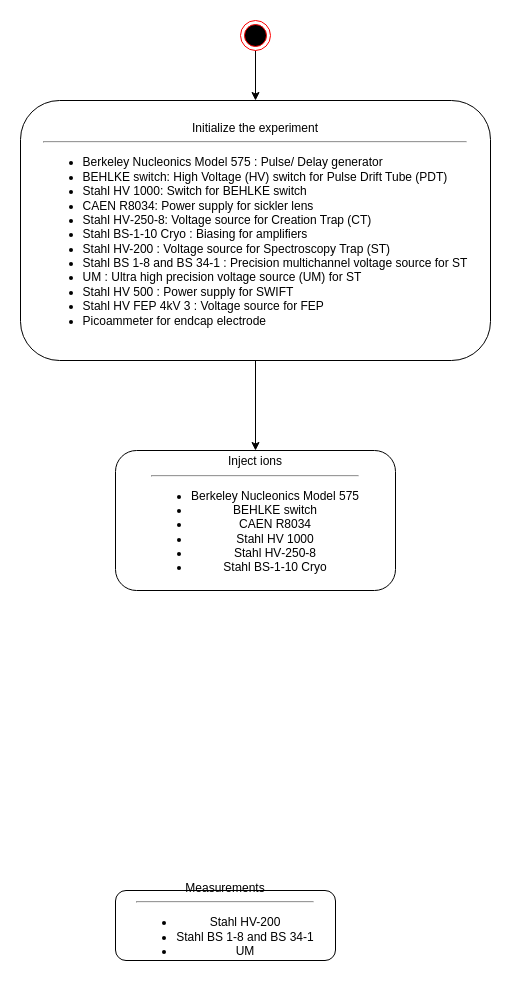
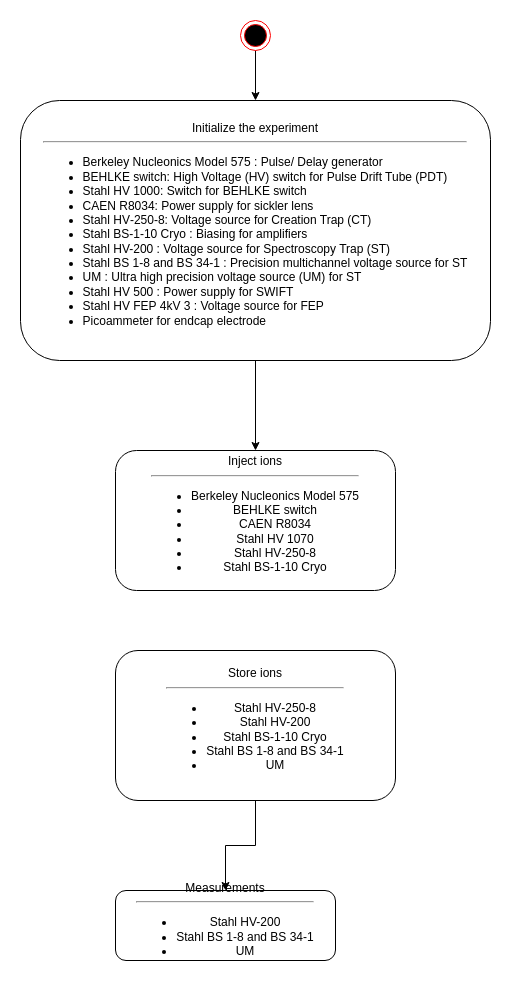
node "Inject ions Berkeley Nucleonics Model 575 BEHLKE switch CAEN R8034 Stahl HV 1000 Stahl HV‐250‐8 Stahl BS-1-10 Cryo": label "Inject ions Berkeley Nucleonics Model 575 BEHLKE switch CAEN R8034 Stahl HV 1000 Stahl HV‐250‐8 Stahl BS-1-10 Cryo" -> "Inject ions Berkeley Nucleonics Model 575 BEHLKE switch CAEN R8034 Stahl HV 1070 Stahl HV‐250‐8 Stahl BS-1-10 Cryo"
node "Store ions Stahl HV‐250‐8 Stahl HV-200 Stahl BS-1-10 Cryo Stahl BS 1-8 and BS 34-1 UM": added
edge "Store ions Stahl HV‐250‐8 Stahl HV-200 Stahl BS-1-10 Cryo Stahl BS 1-8 and BS 34-1 UM" -> "Measurements Stahl HV-200 Stahl BS 1-8 and BS 34-1 UM": added
